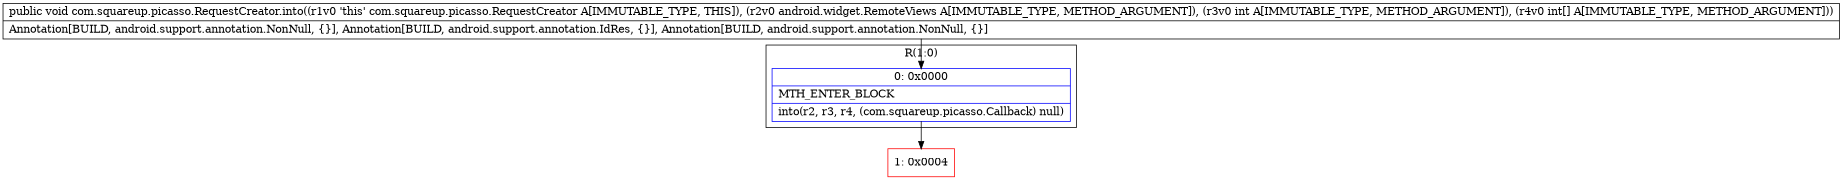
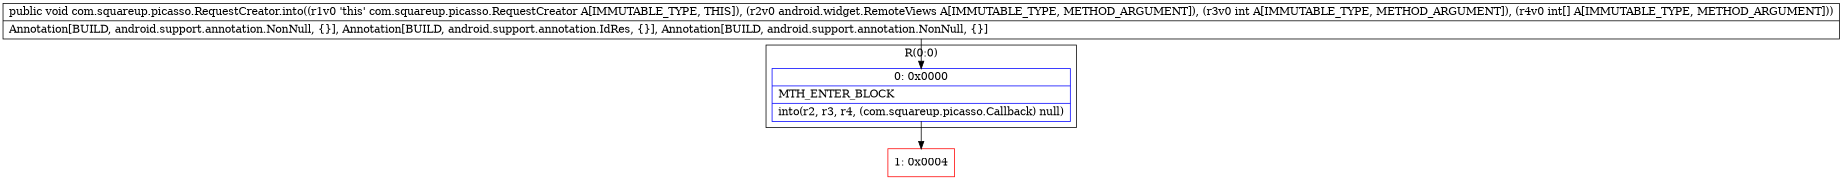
cluster "R(1:0)": label "R(1:0)" -> "R(0:0)"
